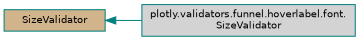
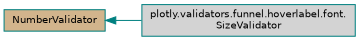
node "SizeValidator": label "SizeValidator" -> "NumberValidator"
